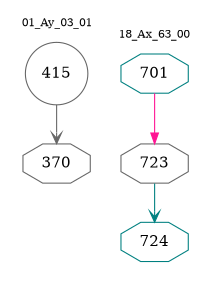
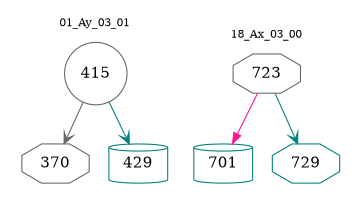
cluster "18_Ax_63_00": label "18_Ax_63_00" -> "18_Ax_03_00"
node "701": shape octagon -> cylinder
edge "701" -> "723": reversed
node "429": added
node "724": label "724" -> "729"
